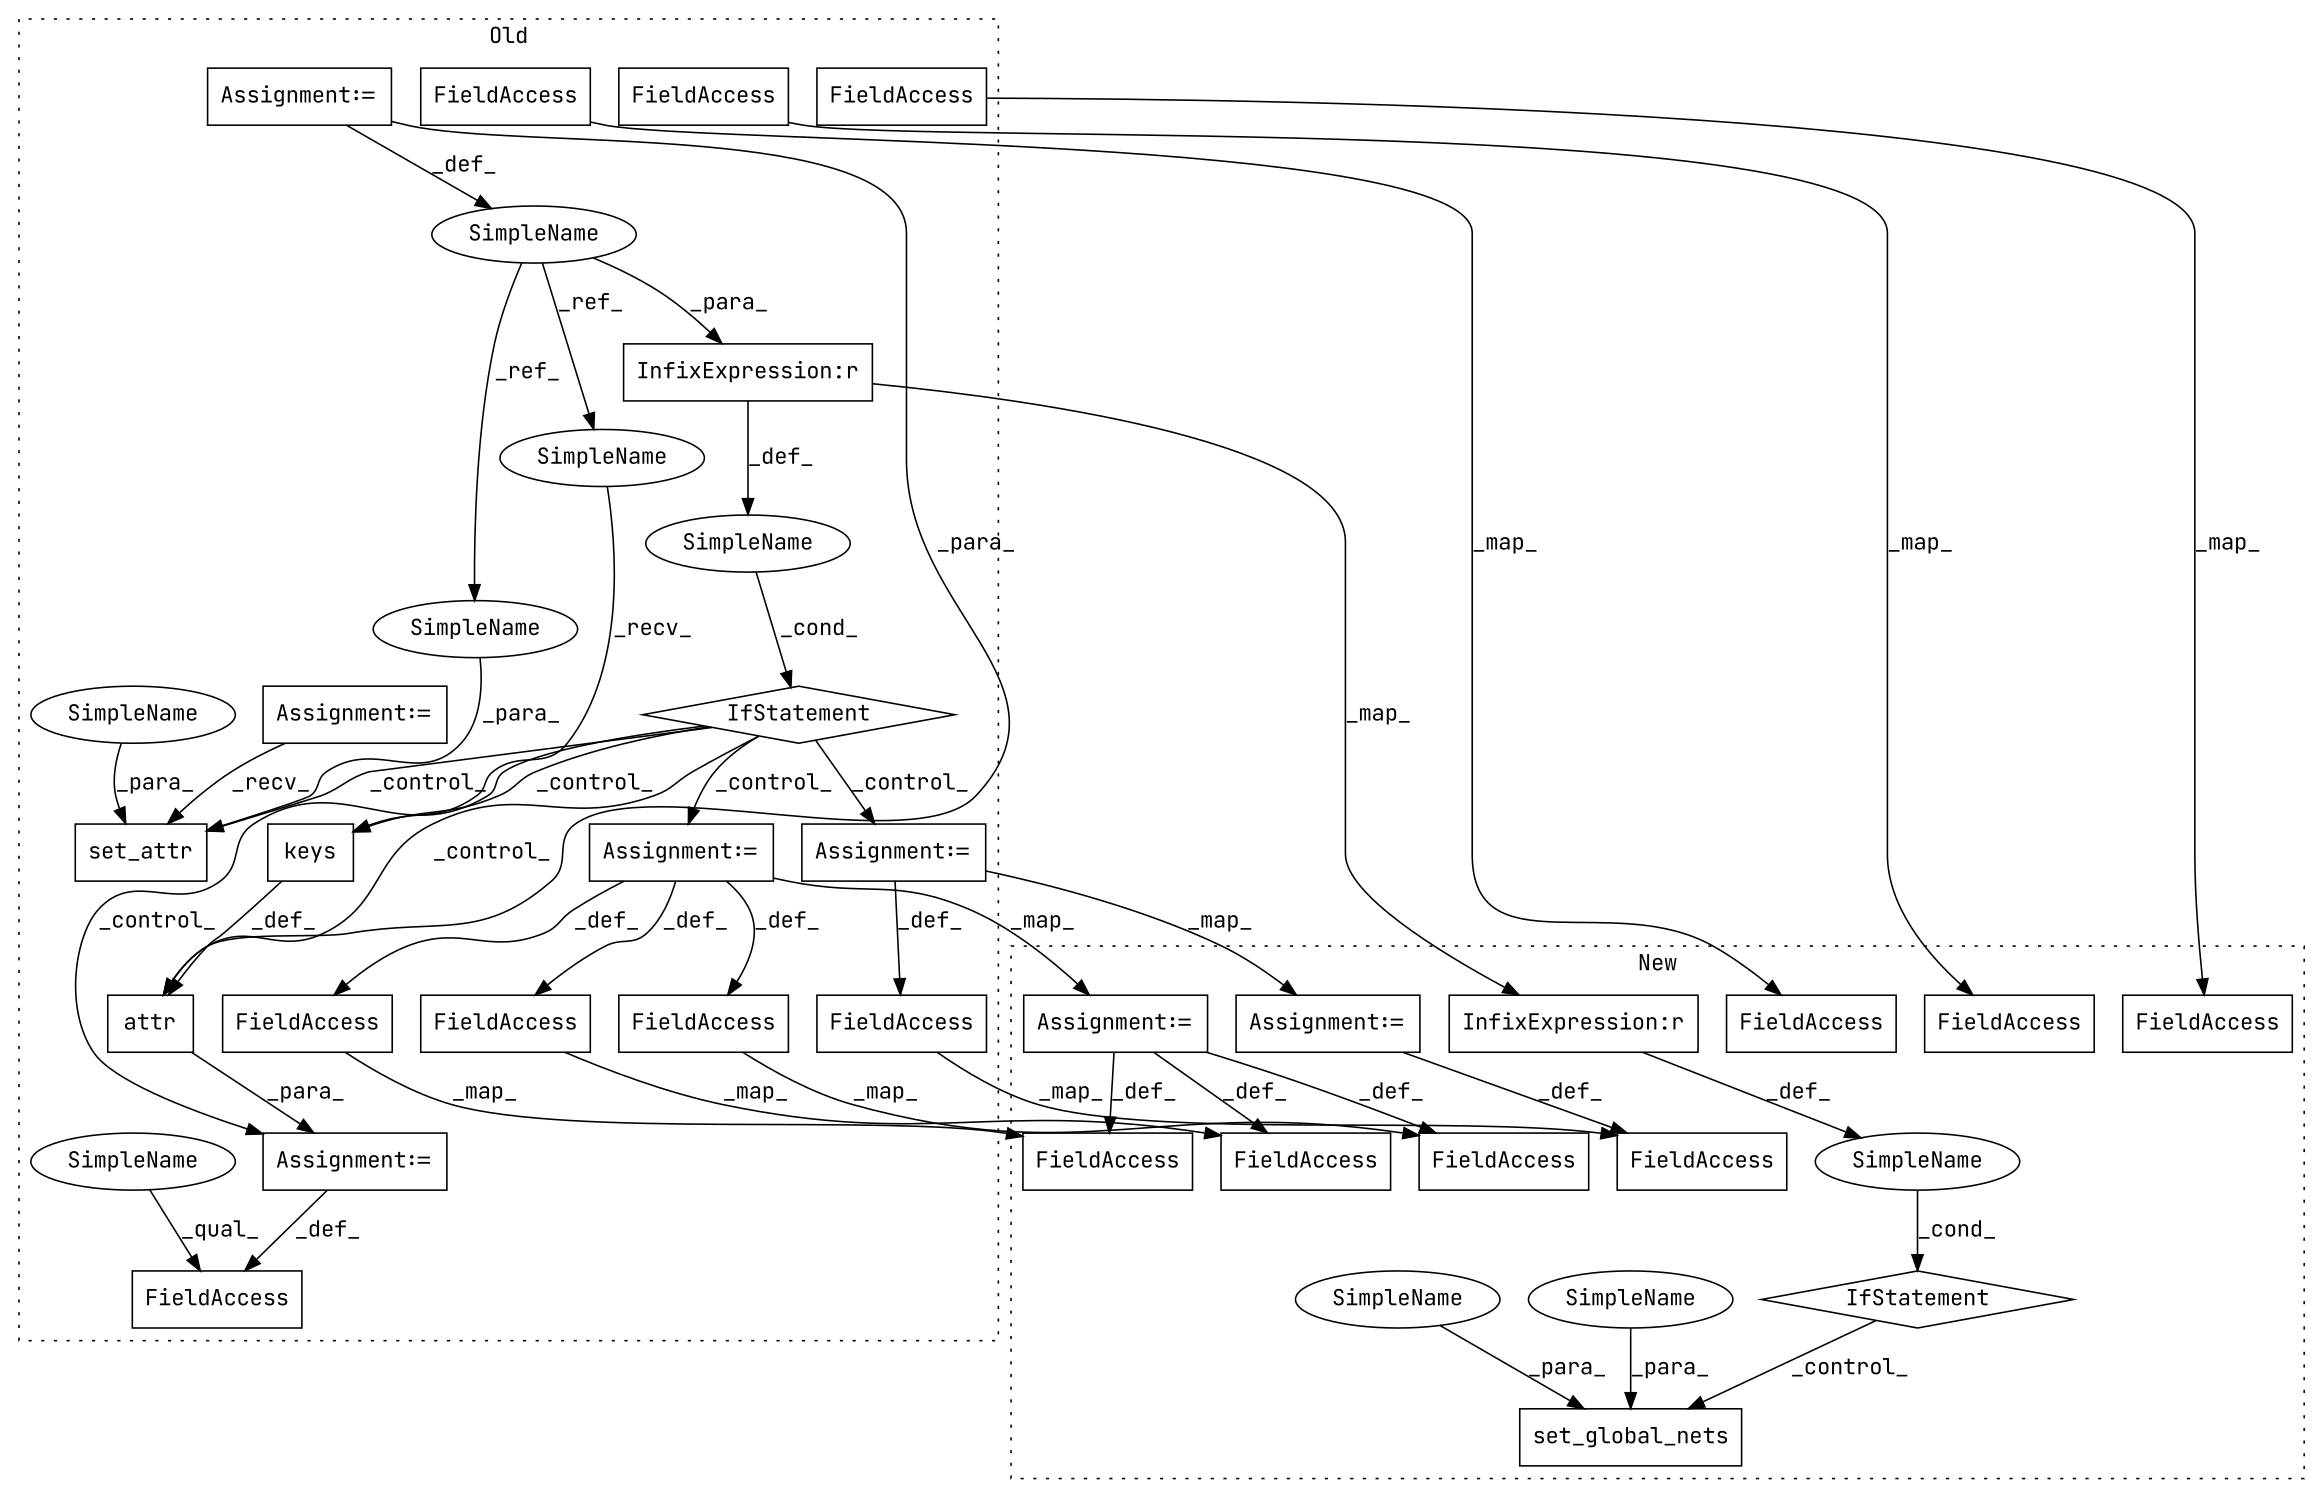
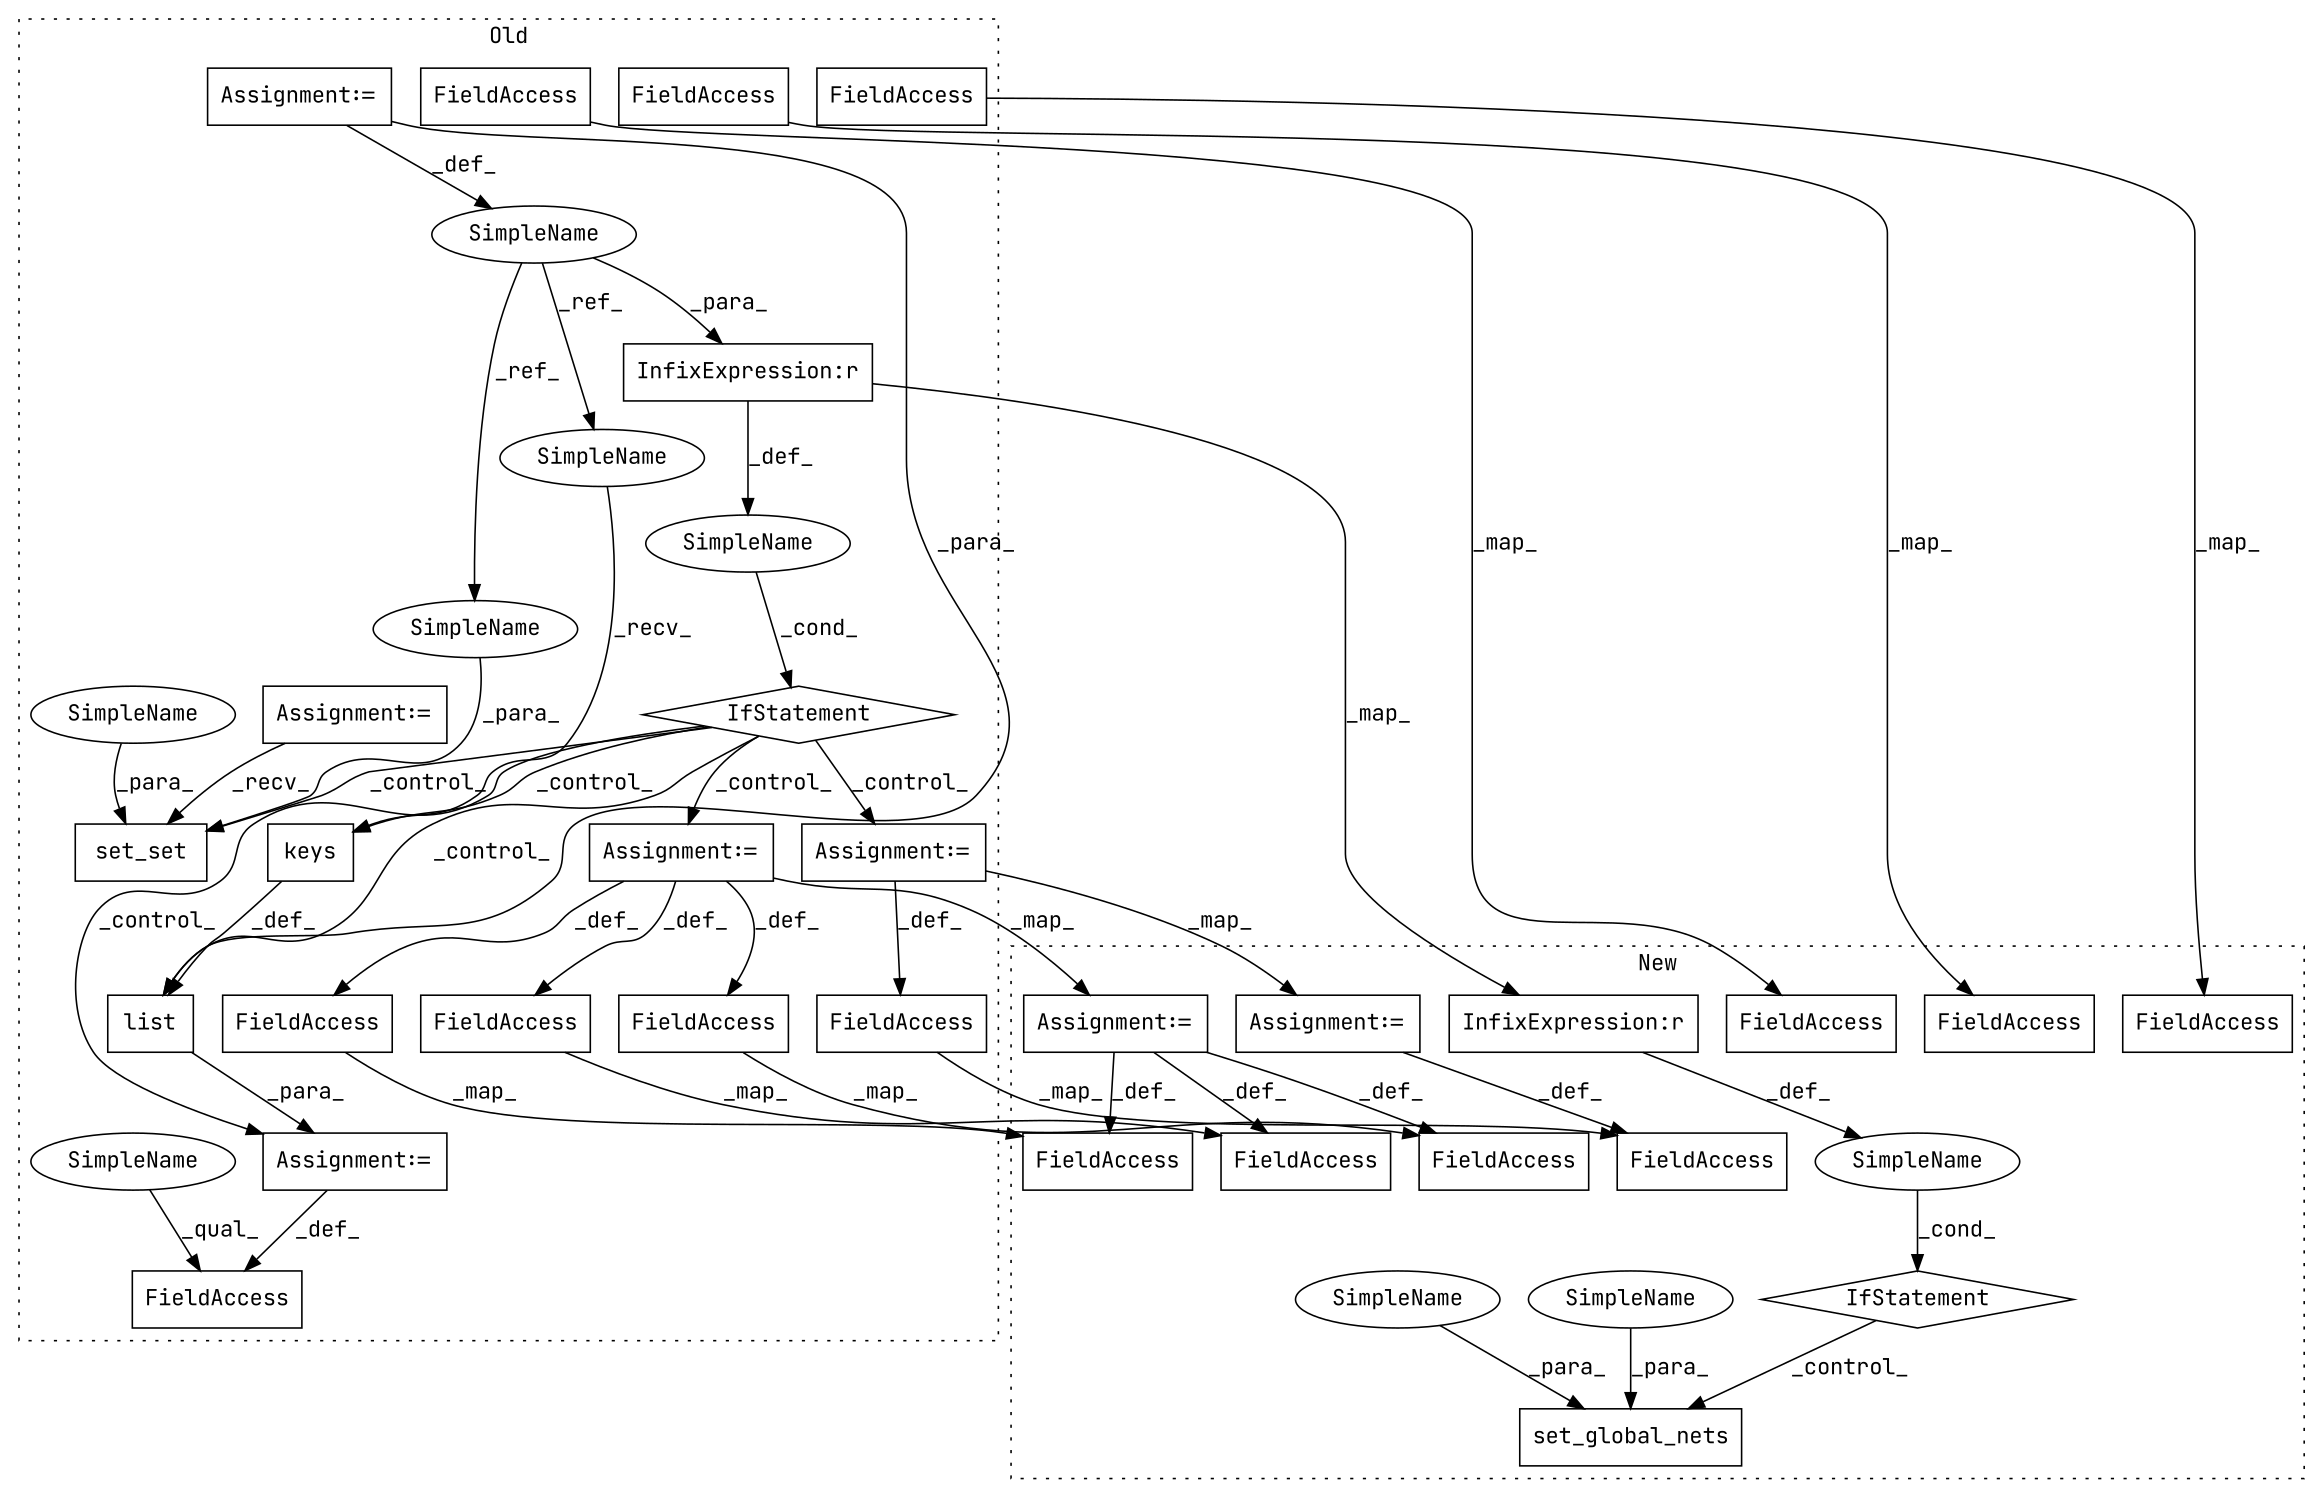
node "set_attr": label "set_attr" -> "set_set"
node "attr": label "attr" -> "list"
